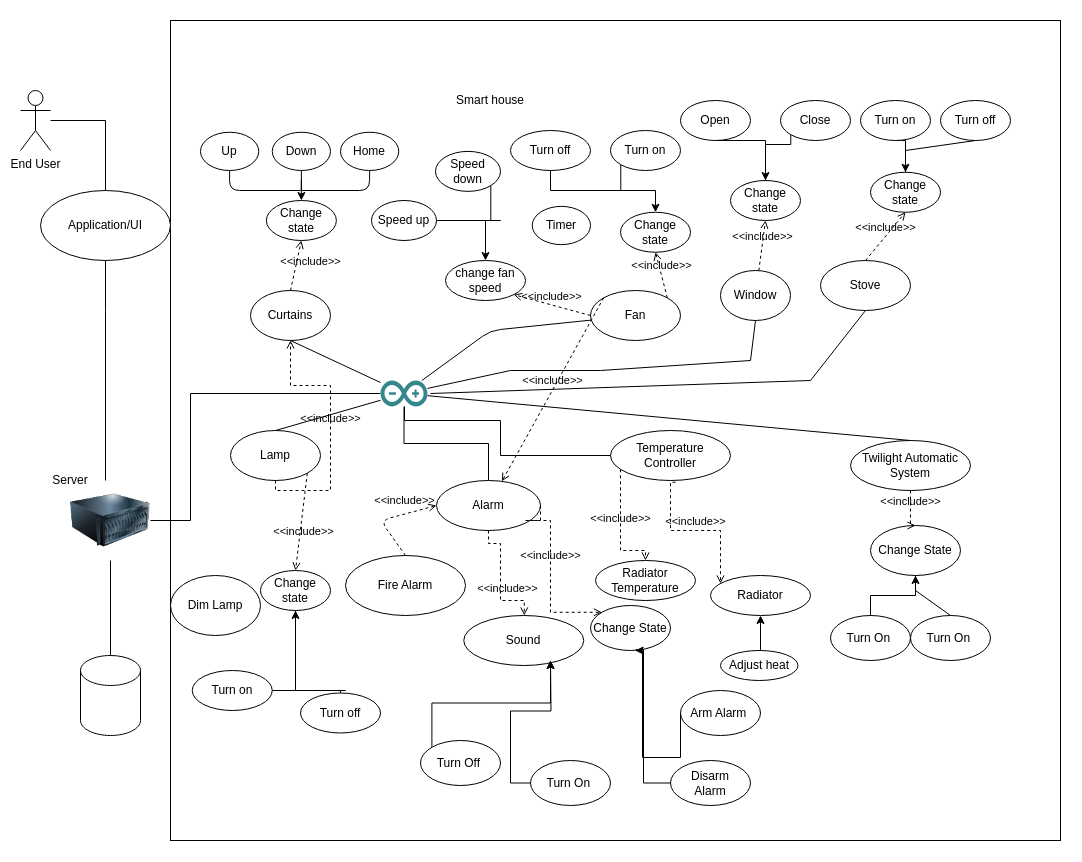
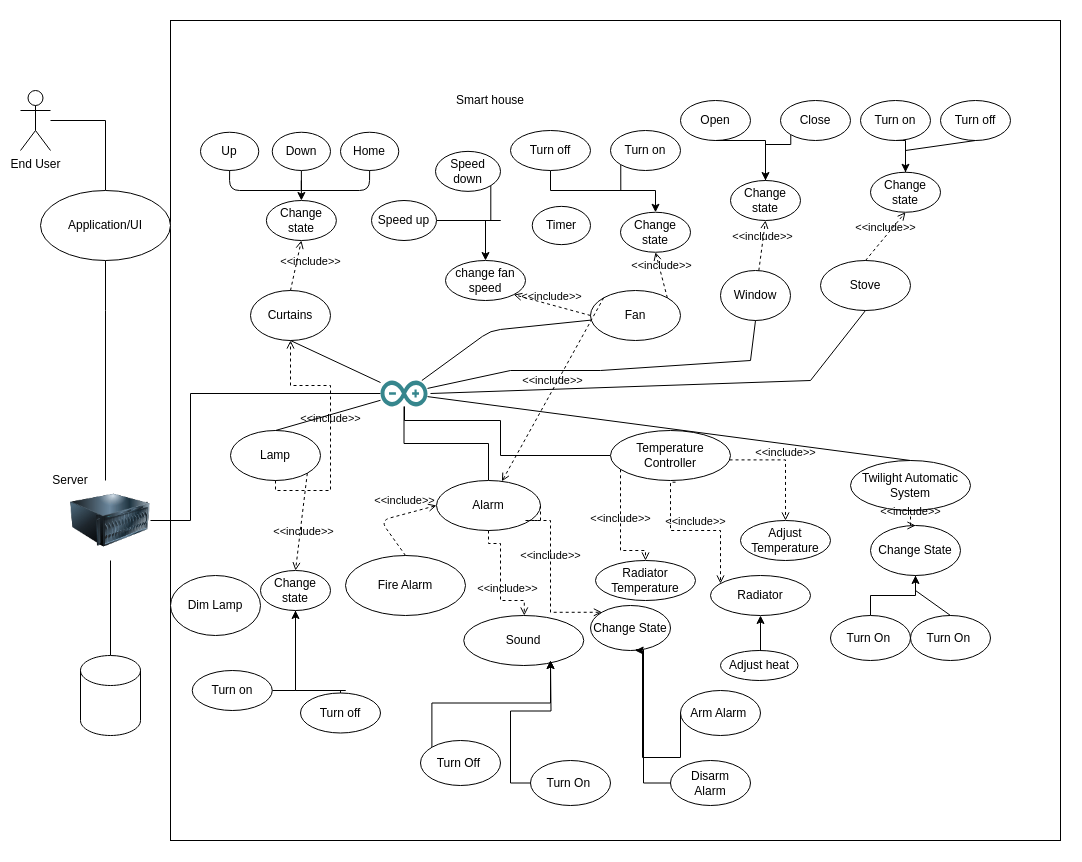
edge "Temperature Controller" -> "Adjust Temperature": added, label "<<include>>"
node "Twilight Automatic System": moved (911, 466) -> (911, 486)
node "Adjust Temperature": added
